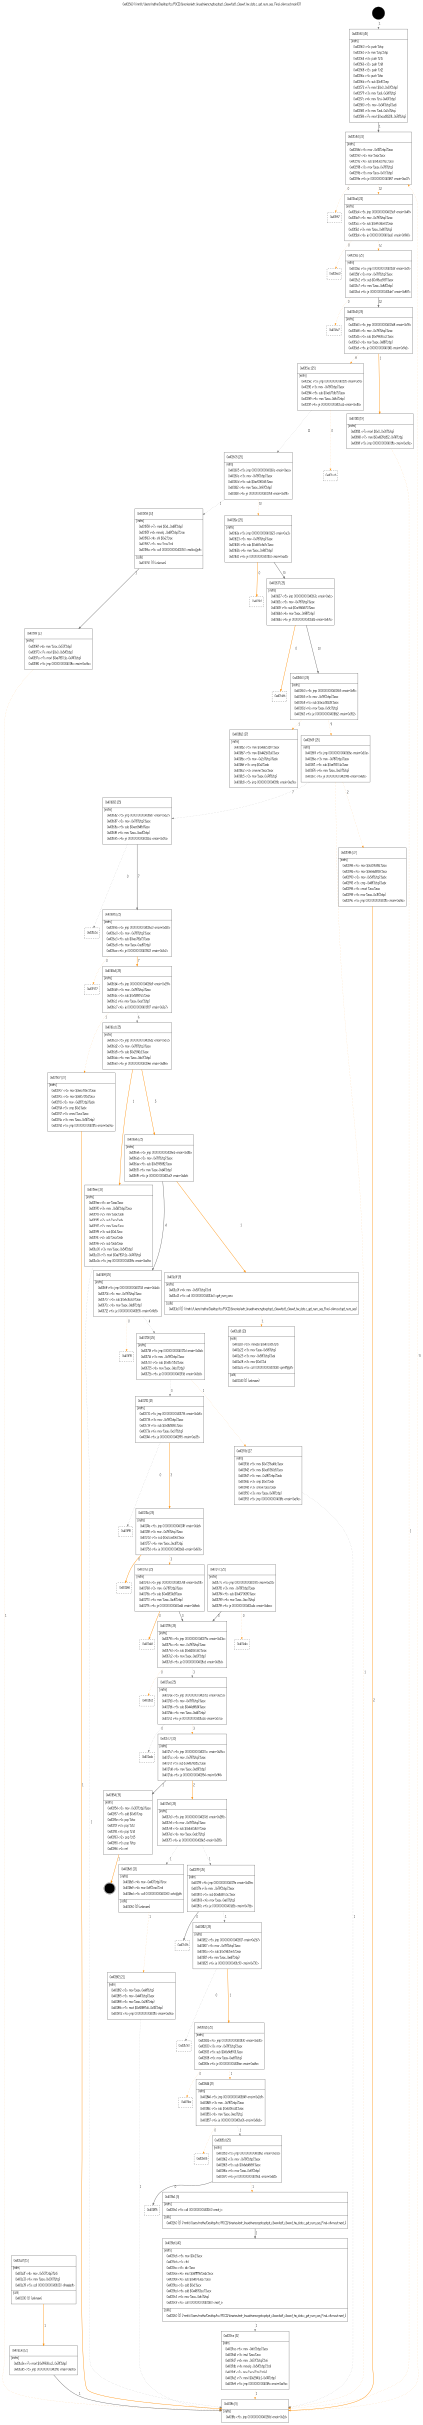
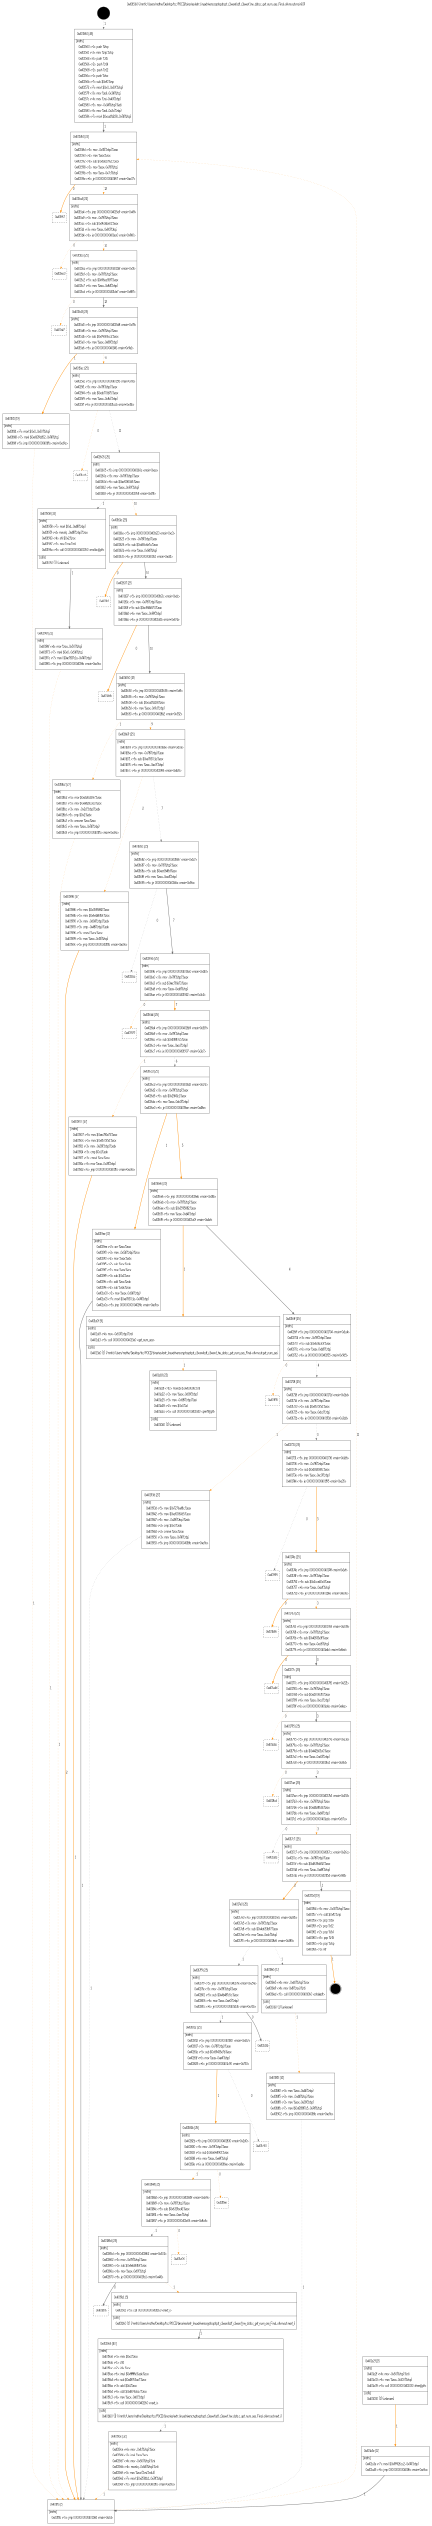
edge "0x40158d [23]" -> "0x401f67": style dotted -> bold
edge "0x401763 [25]" -> "0x401795 [25]": now "0x401763 [25]" -> "0x40177c [25]"
edge "0x401669 [25]" -> "0x401ffa [5]": now "0x4018b2 [27]" -> "0x401ffa [5]"
edge "0x4019ee [33]" -> "0x401ffa [5]": style dotted -> bold
